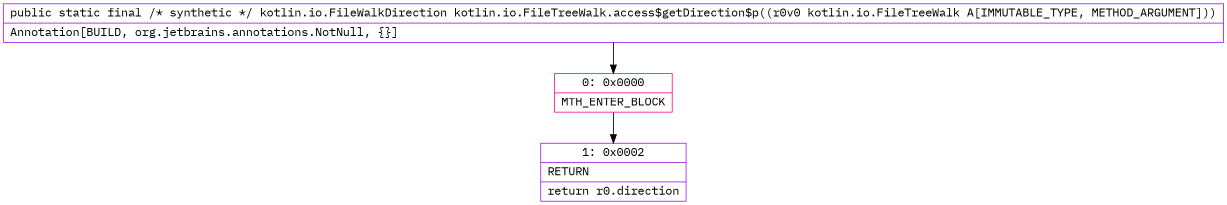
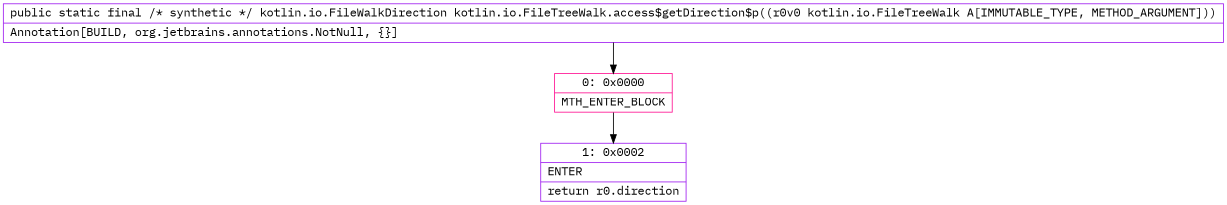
node "1: 0x0002": text "RETURN" -> "ENTER"
